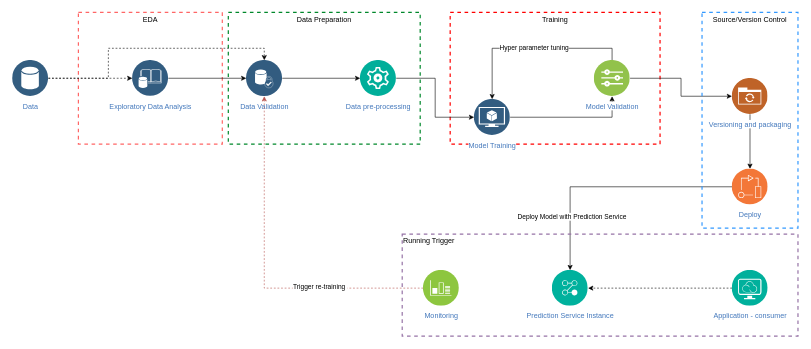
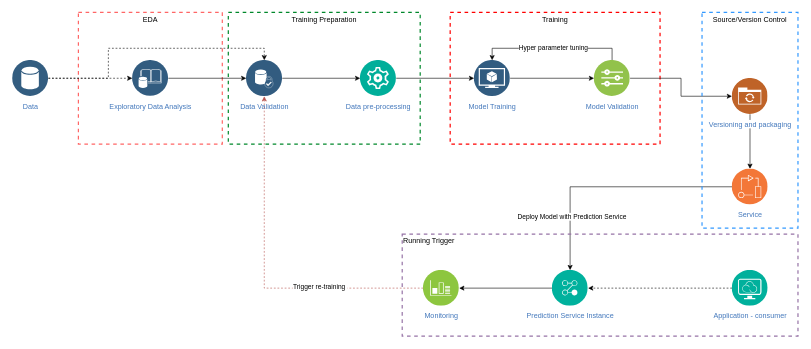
node "Data Preparation": label "Data Preparation" -> "Training Preparation"
node "Model Training": moved (492, 117) -> (492, 78)
node "Deploy": label "Deploy" -> "Service"
edge "Prediction Service Instance" -> "Monitoring": added
